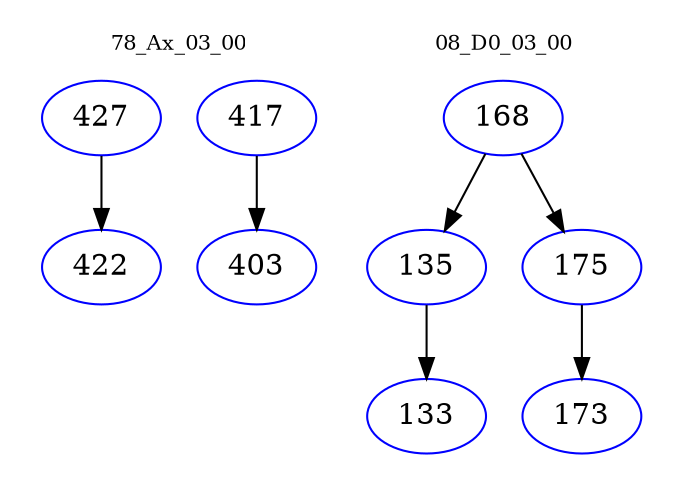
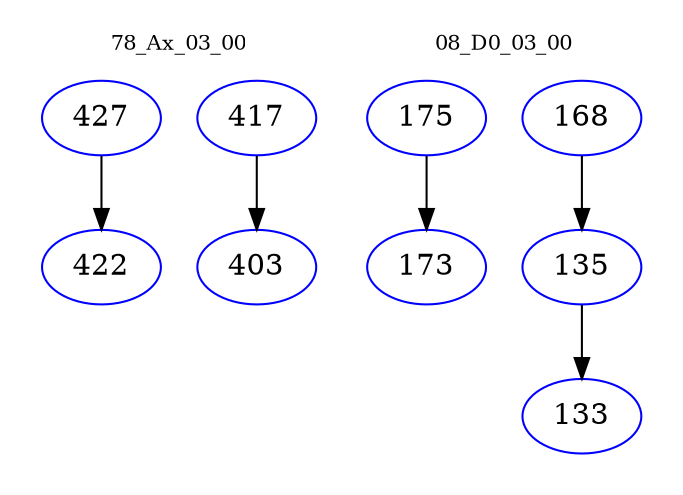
edge "168" -> "175": removed
